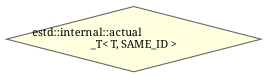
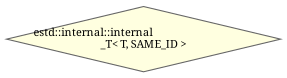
node "estd::internal::actual _T< T, SAME_ID >": label "estd::internal::actual _T< T, SAME_ID >" -> "estd::internal::internal _T< T, SAME_ID >"
